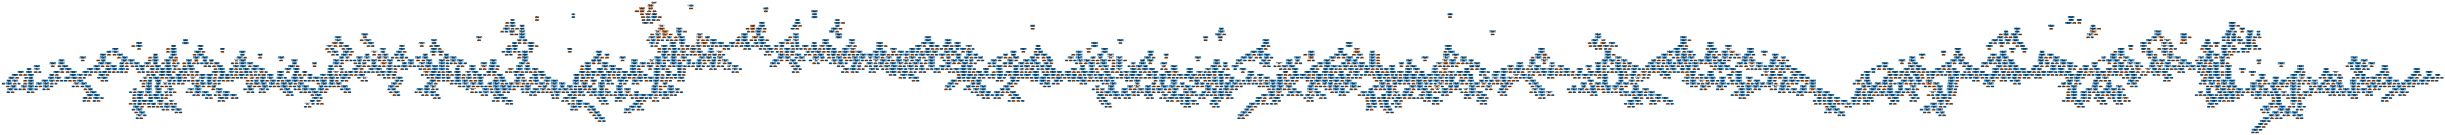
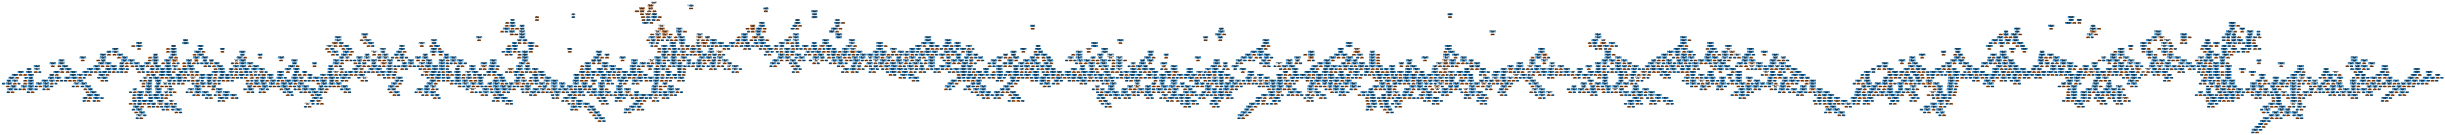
node "samples = 4773 value = [0, 4773] class = Fraud": added
node "amount <= 116156.43 samples = 5 value = [2, 3] class = Fraud": fillcolor #efb388 -> #bddef6
